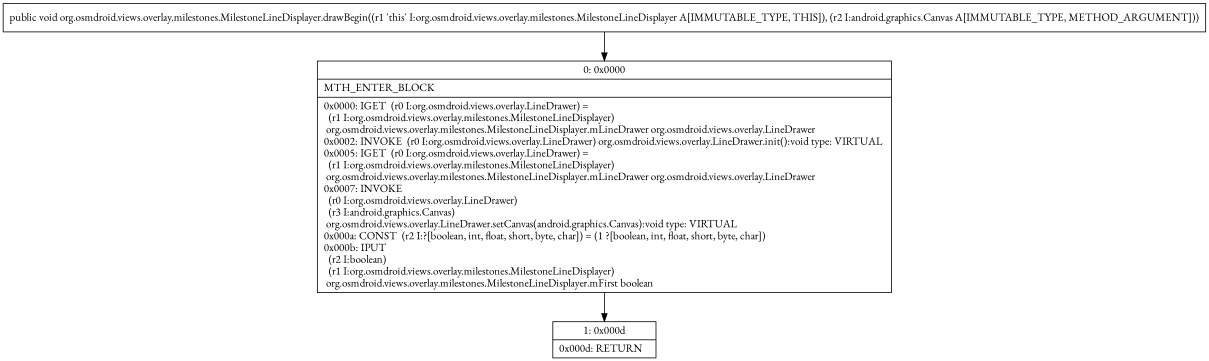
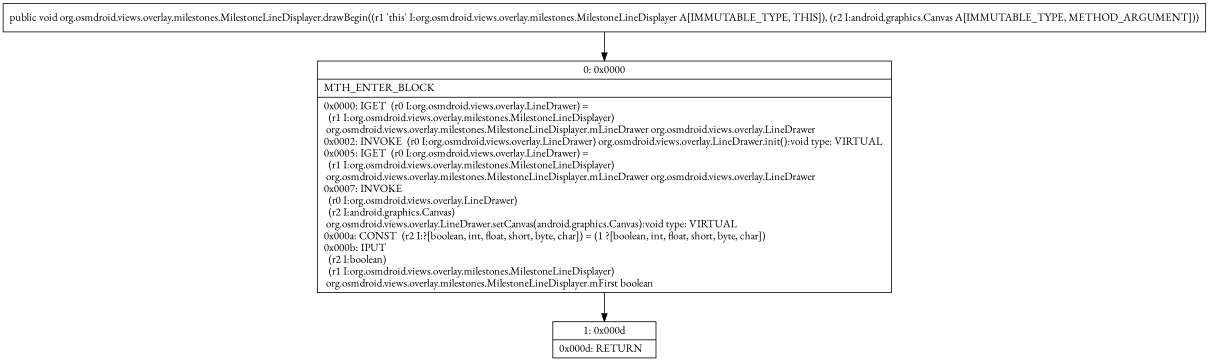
node "0: 0x0000": text "(r3 I:android.graphics.Canvas)" -> "(r2 I:android.graphics.Canvas)"
